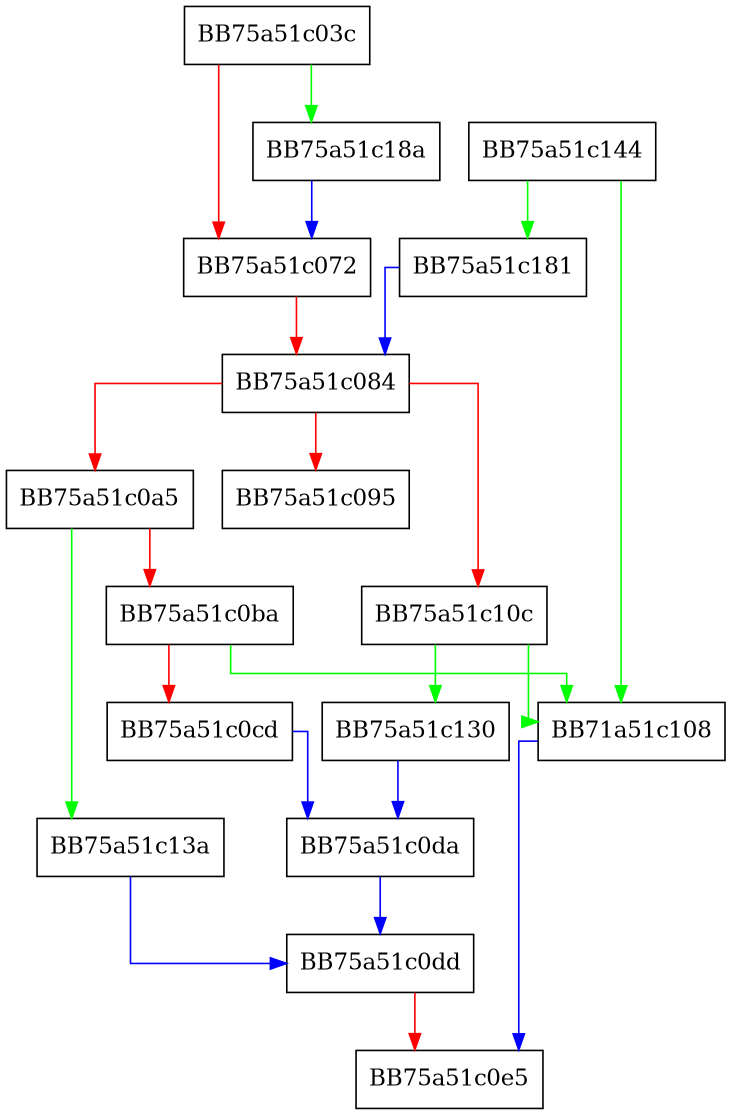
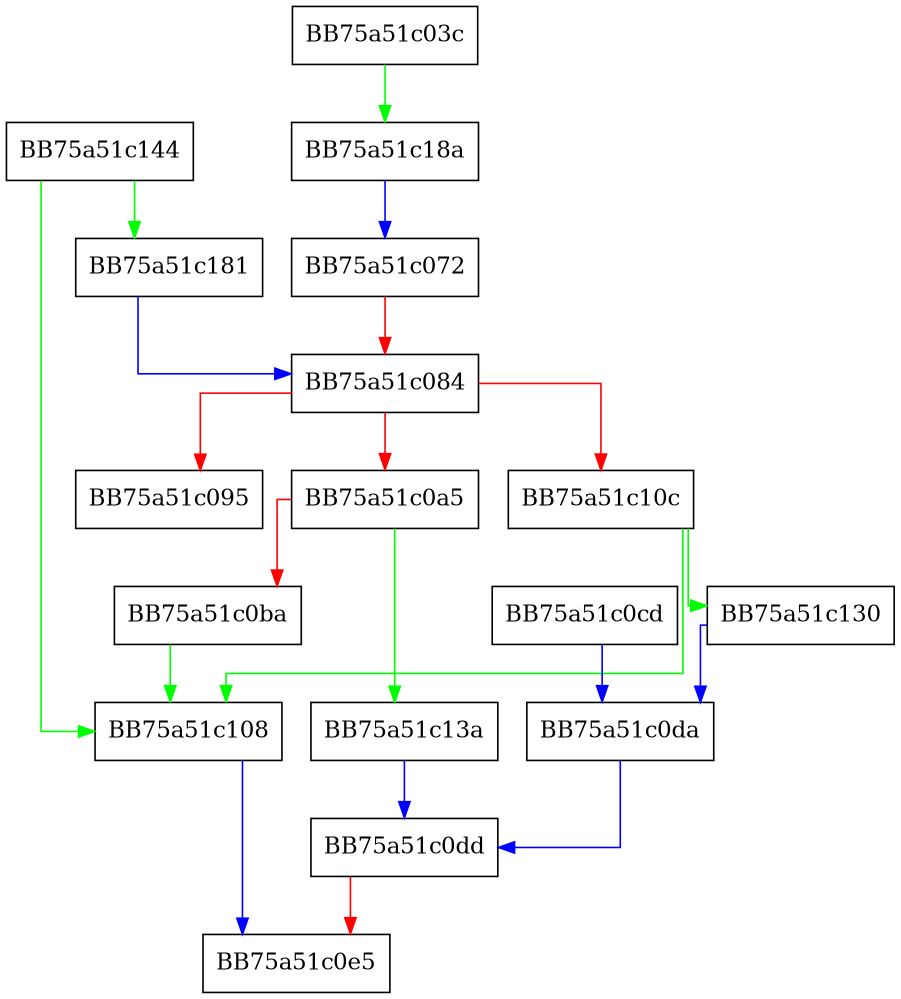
edge "BB75a51c03c" -> "BB75a51c072": removed
edge "BB75a51c0ba" -> "BB75a51c0cd": removed
node "BB71a51c108": label "BB71a51c108" -> "BB75a51c108"
